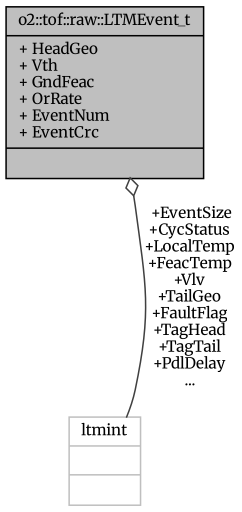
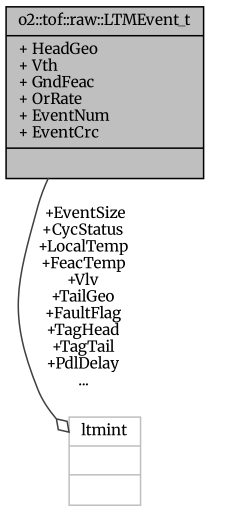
edge "ltmint" -> "o2::tof::raw::LTMEvent_t": reversed
